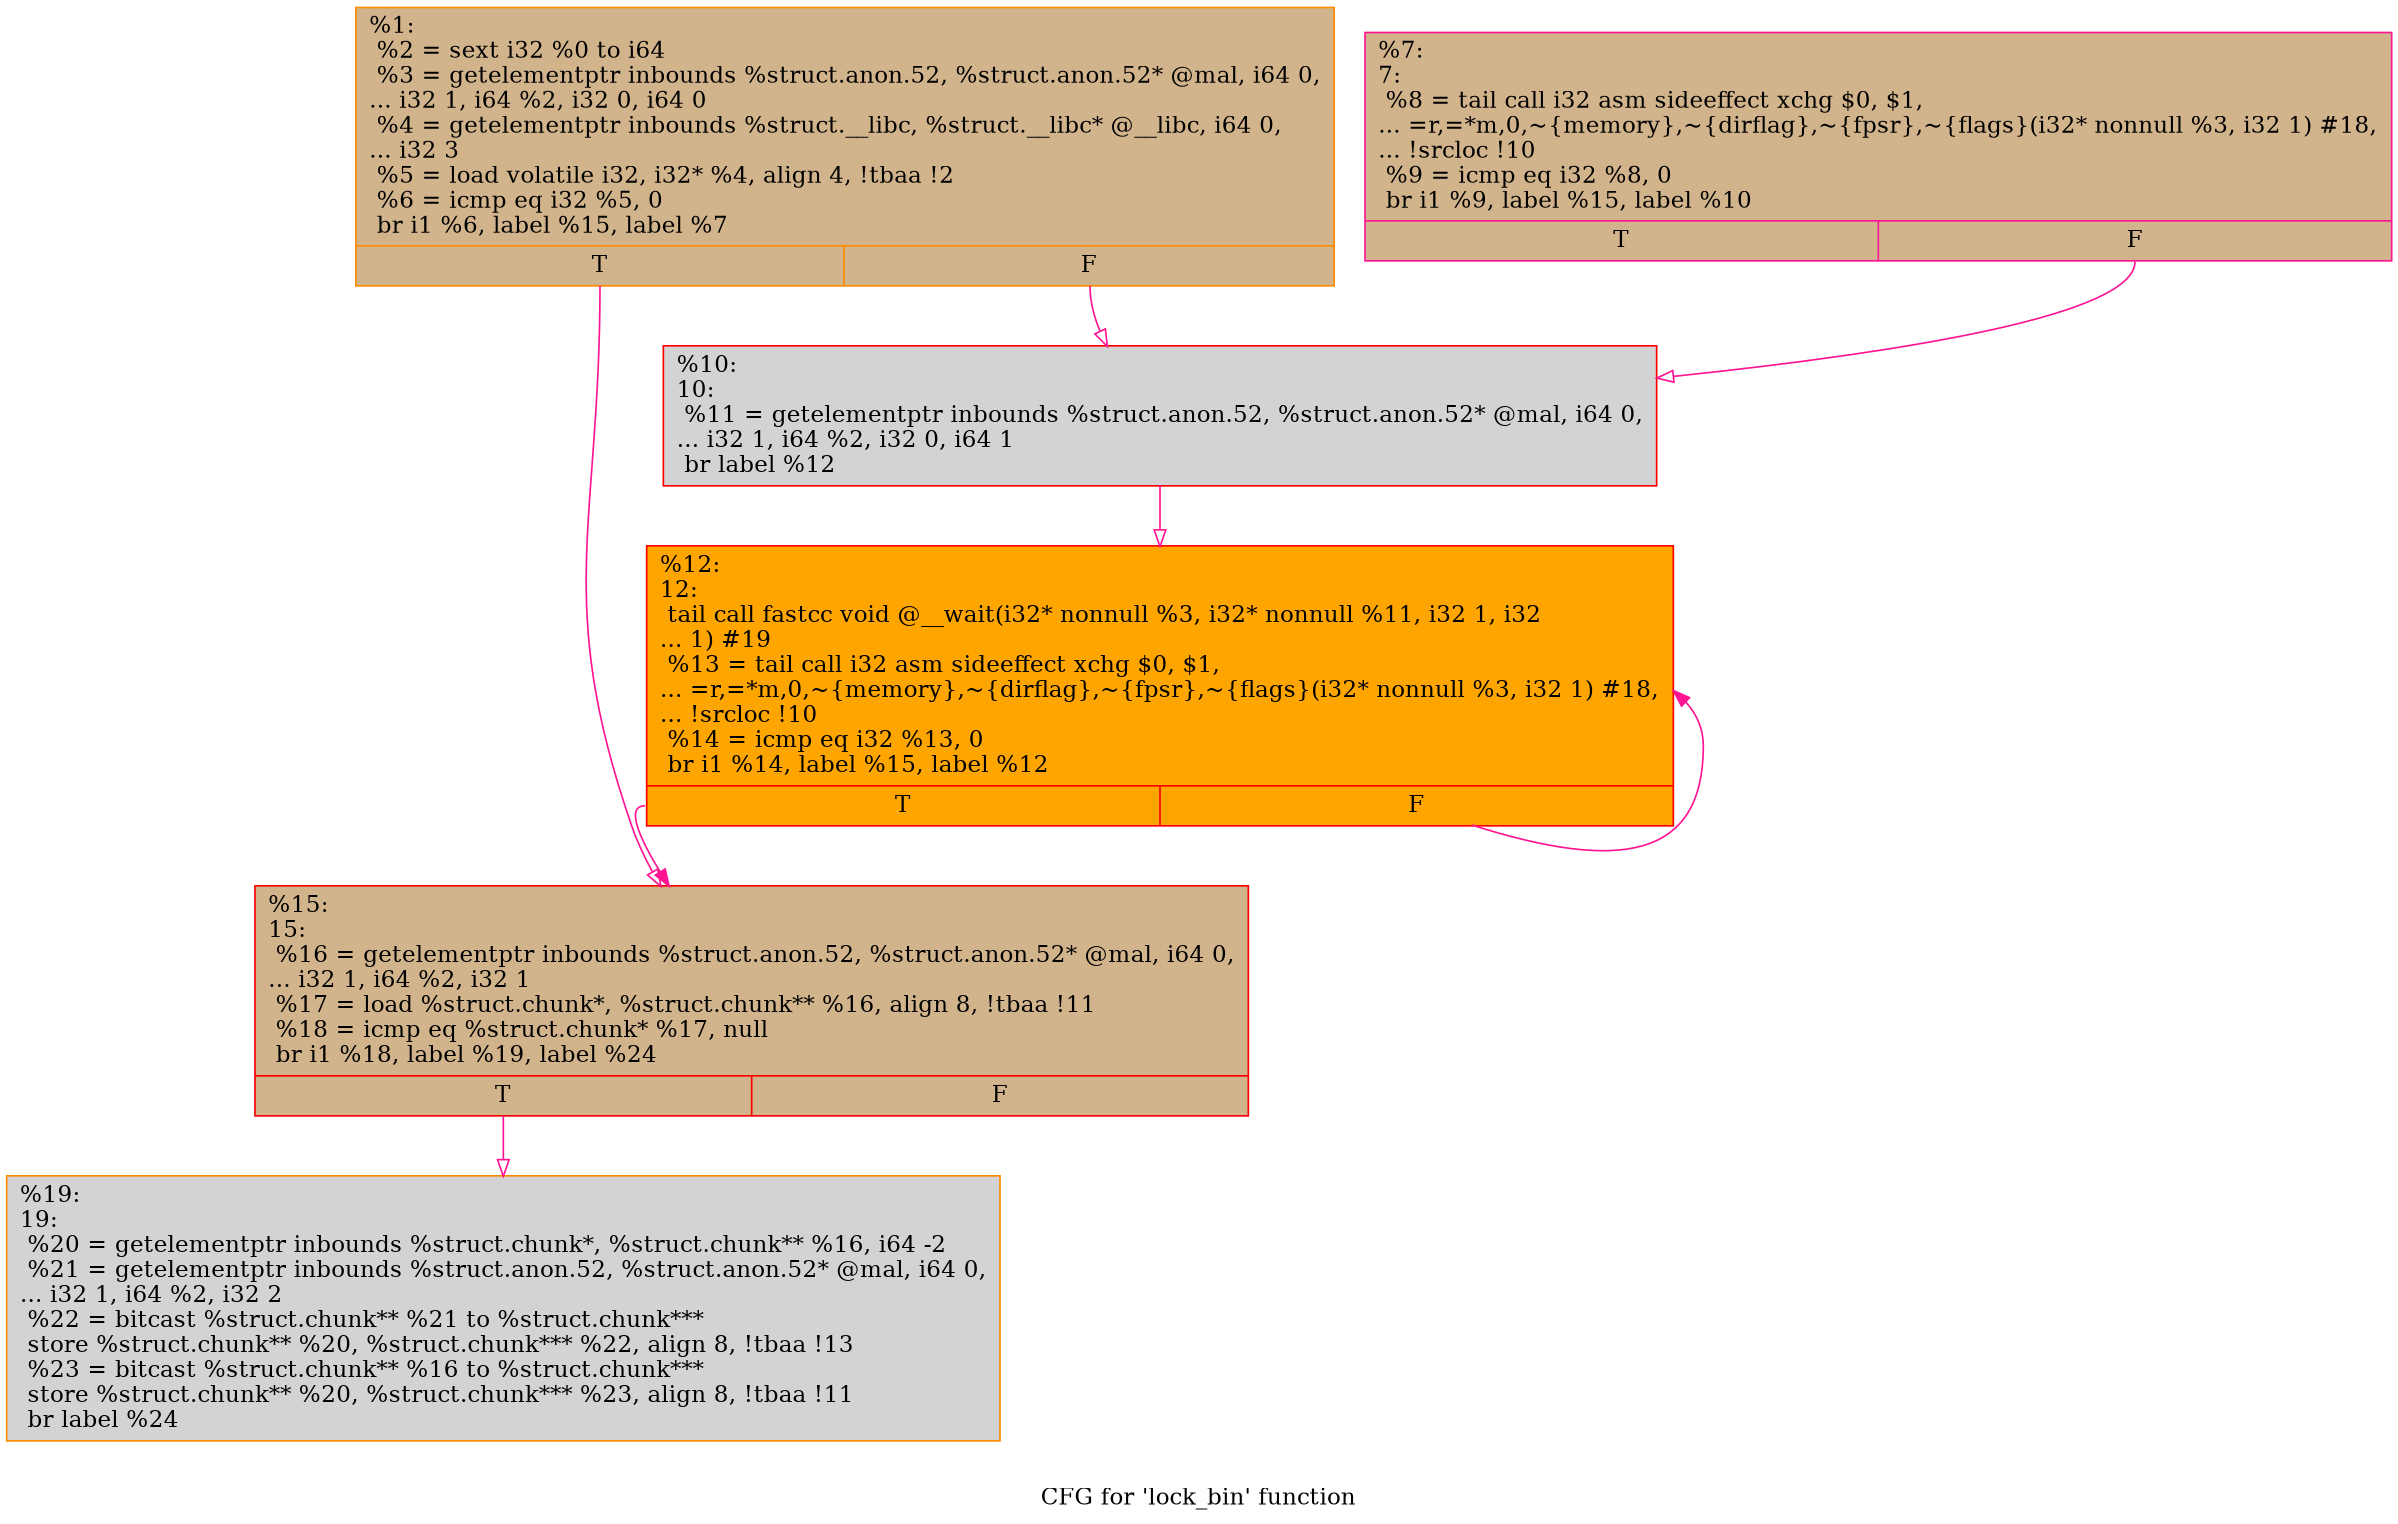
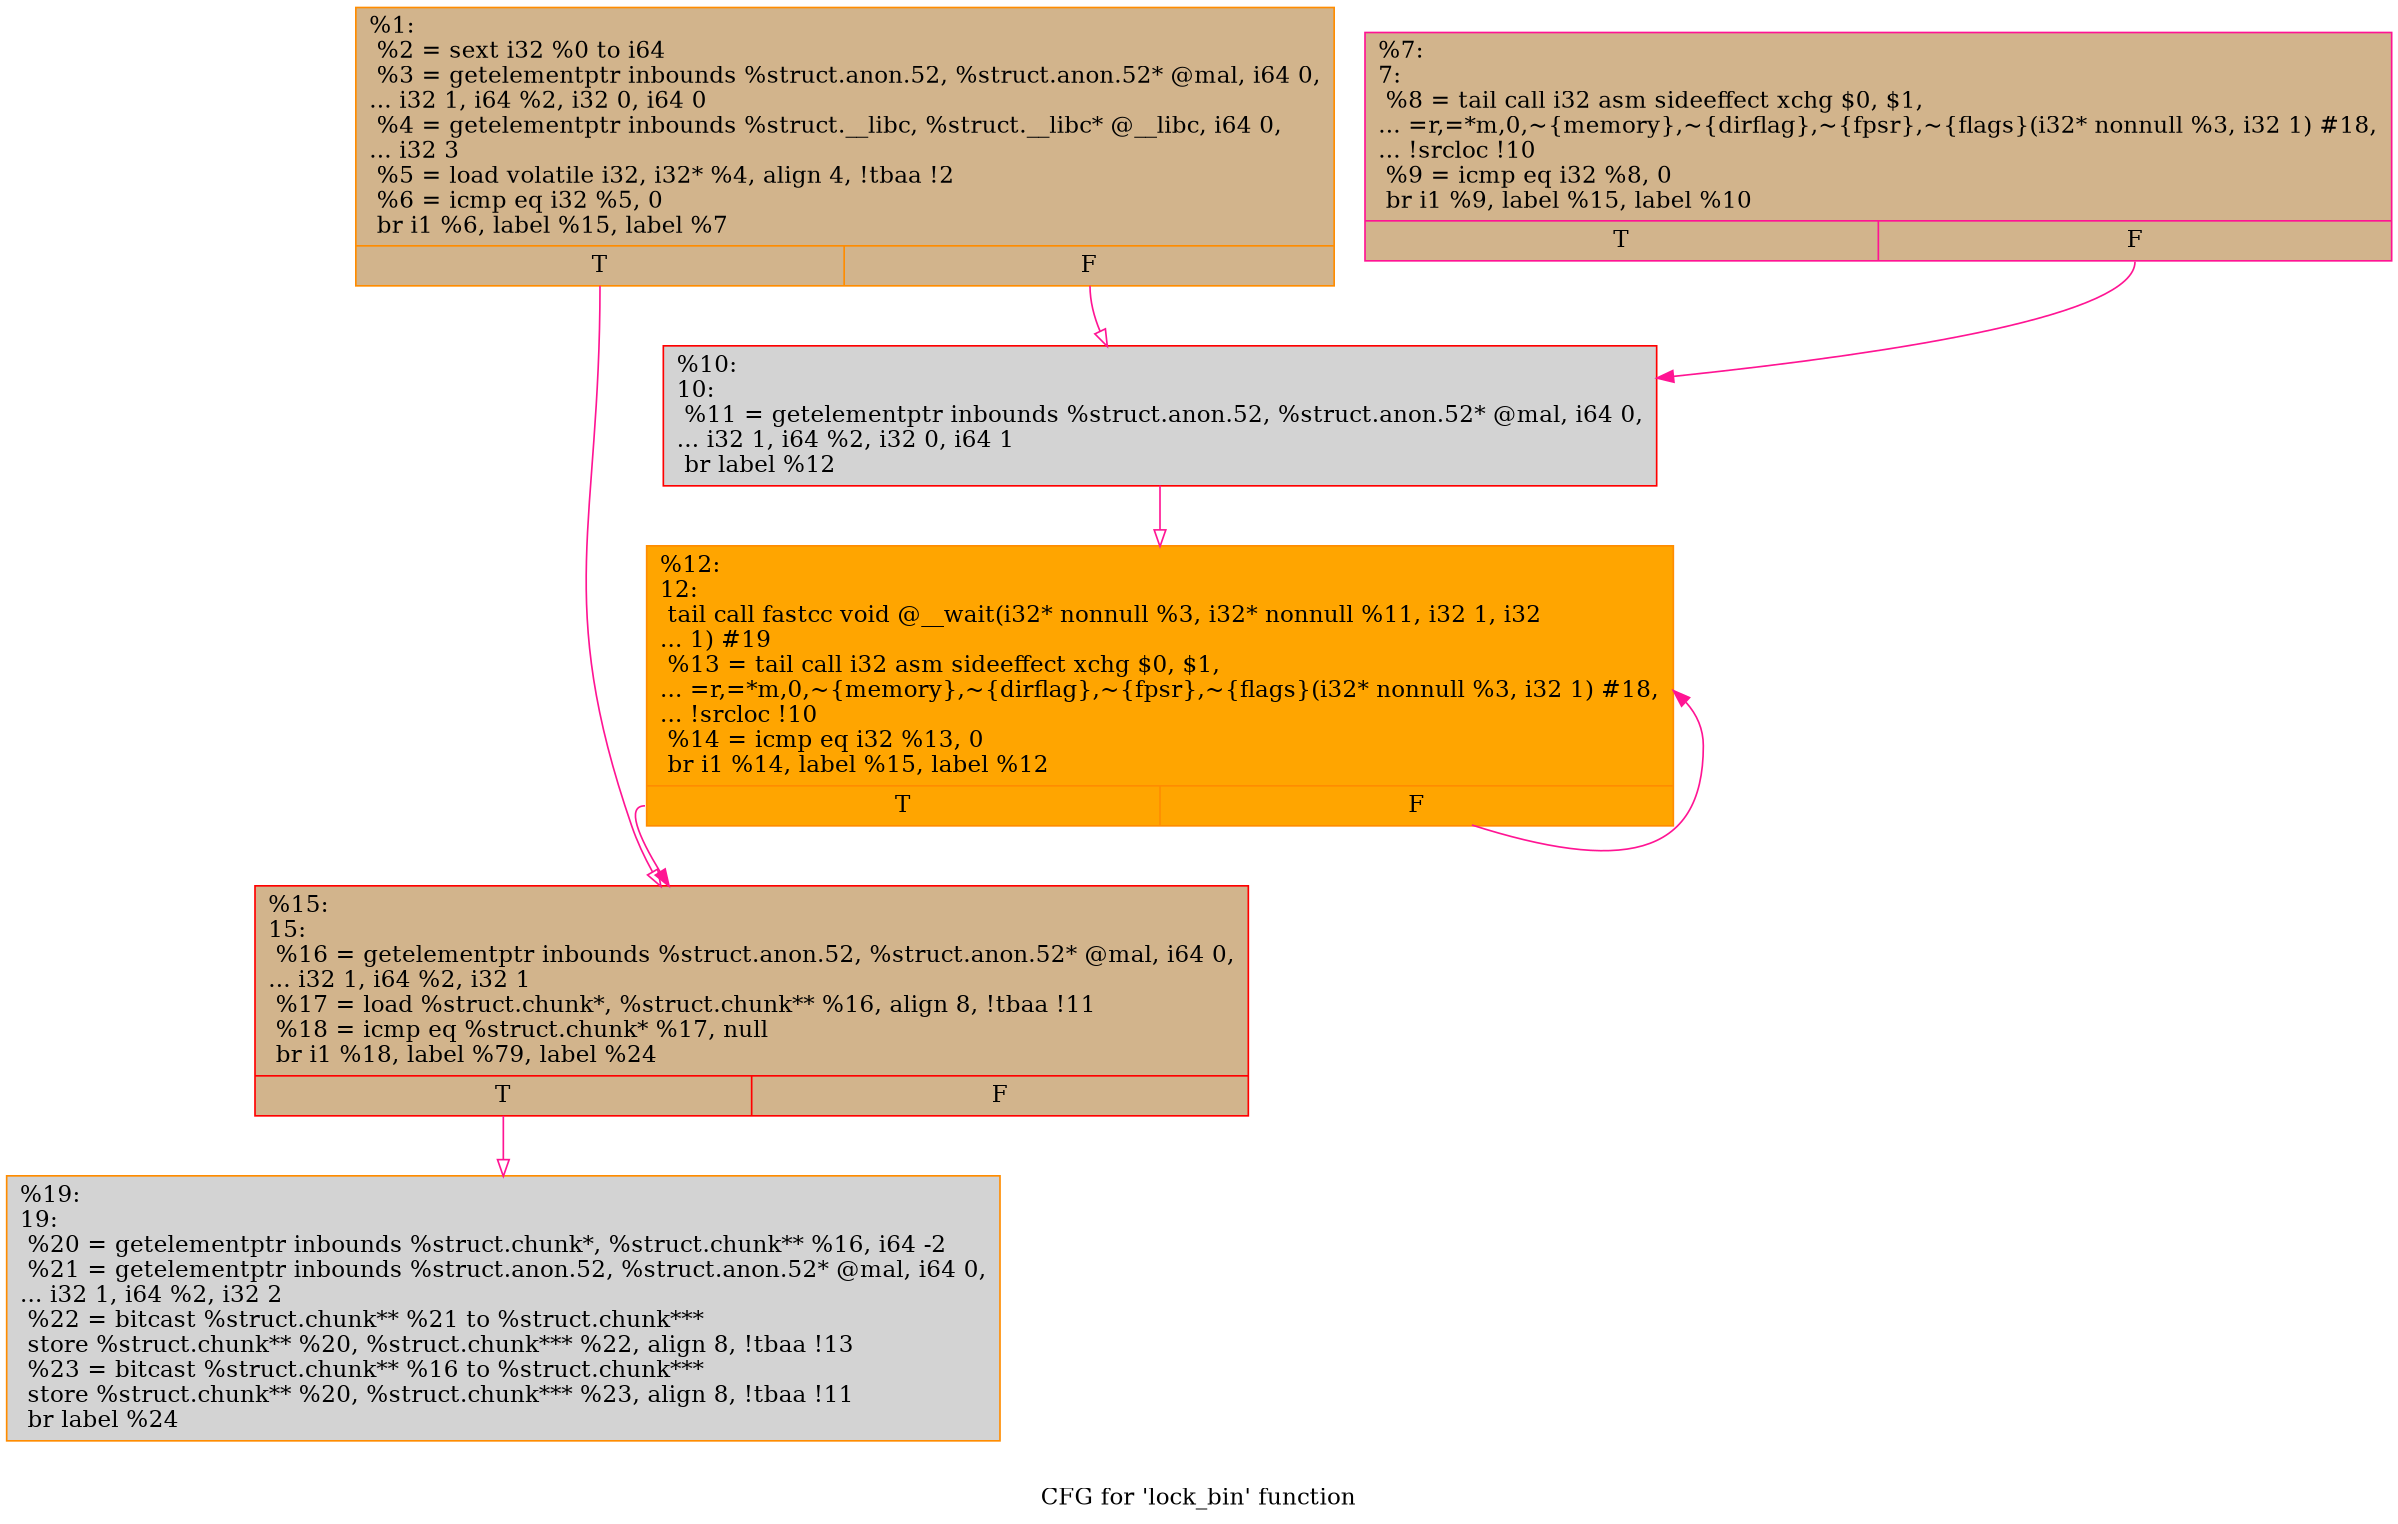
edge "%7:" -> "%10:": arrowhead onormal -> normal
node "%12:": color red -> darkorange
node "%15:": text "br i1 %18, label %19, label %24" -> "br i1 %18, label %79, label %24"
